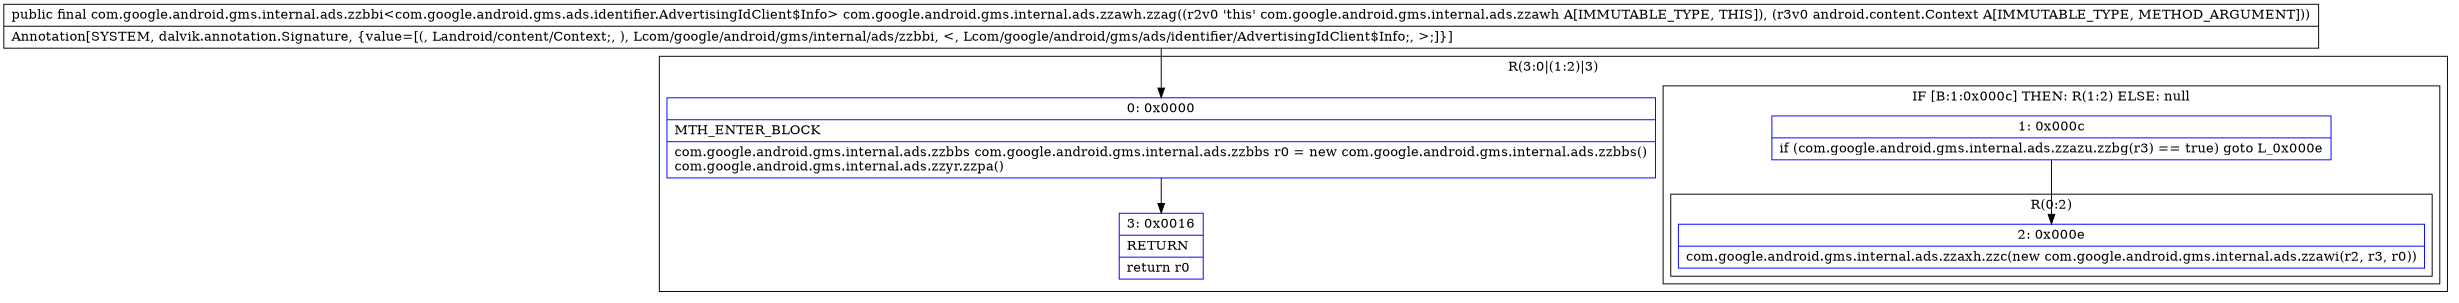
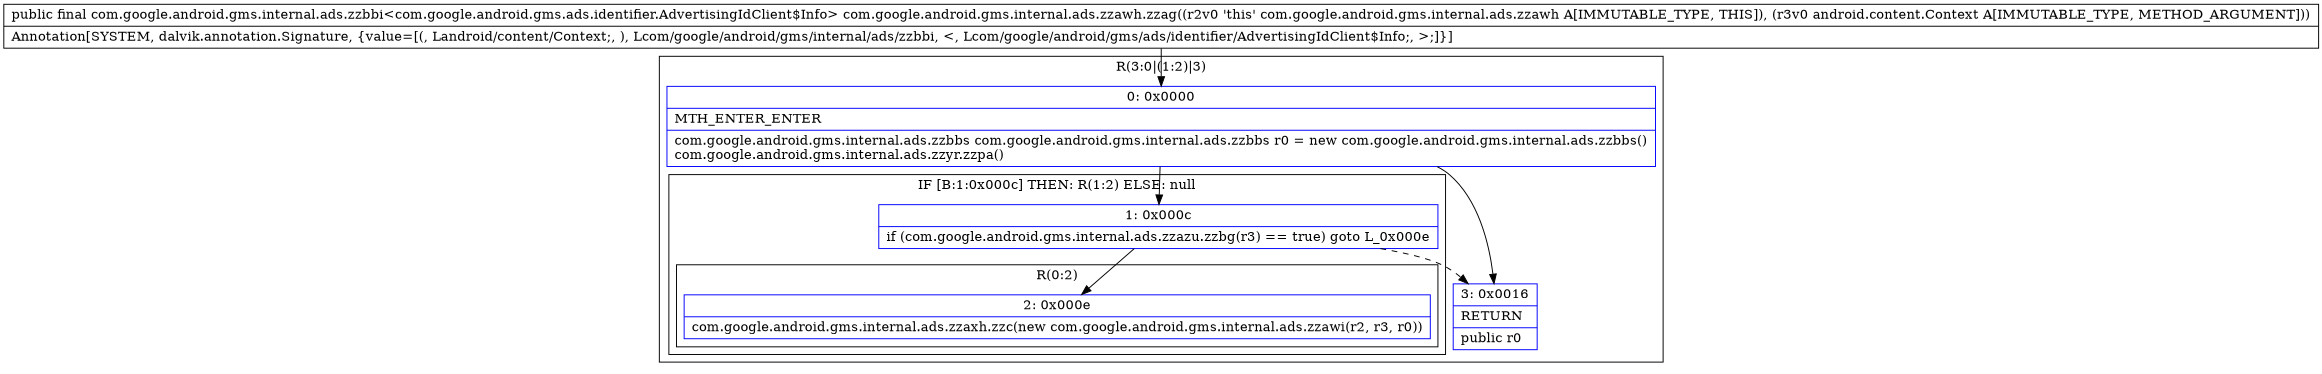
node "0: 0x0000": text "MTH_ENTER_BLOCK" -> "MTH_ENTER_ENTER"
edge "0: 0x0000" -> "1: 0x000c": added
edge "1: 0x000c" -> "3: 0x0016": added
node "3: 0x0016": text "return r0" -> "public r0"
